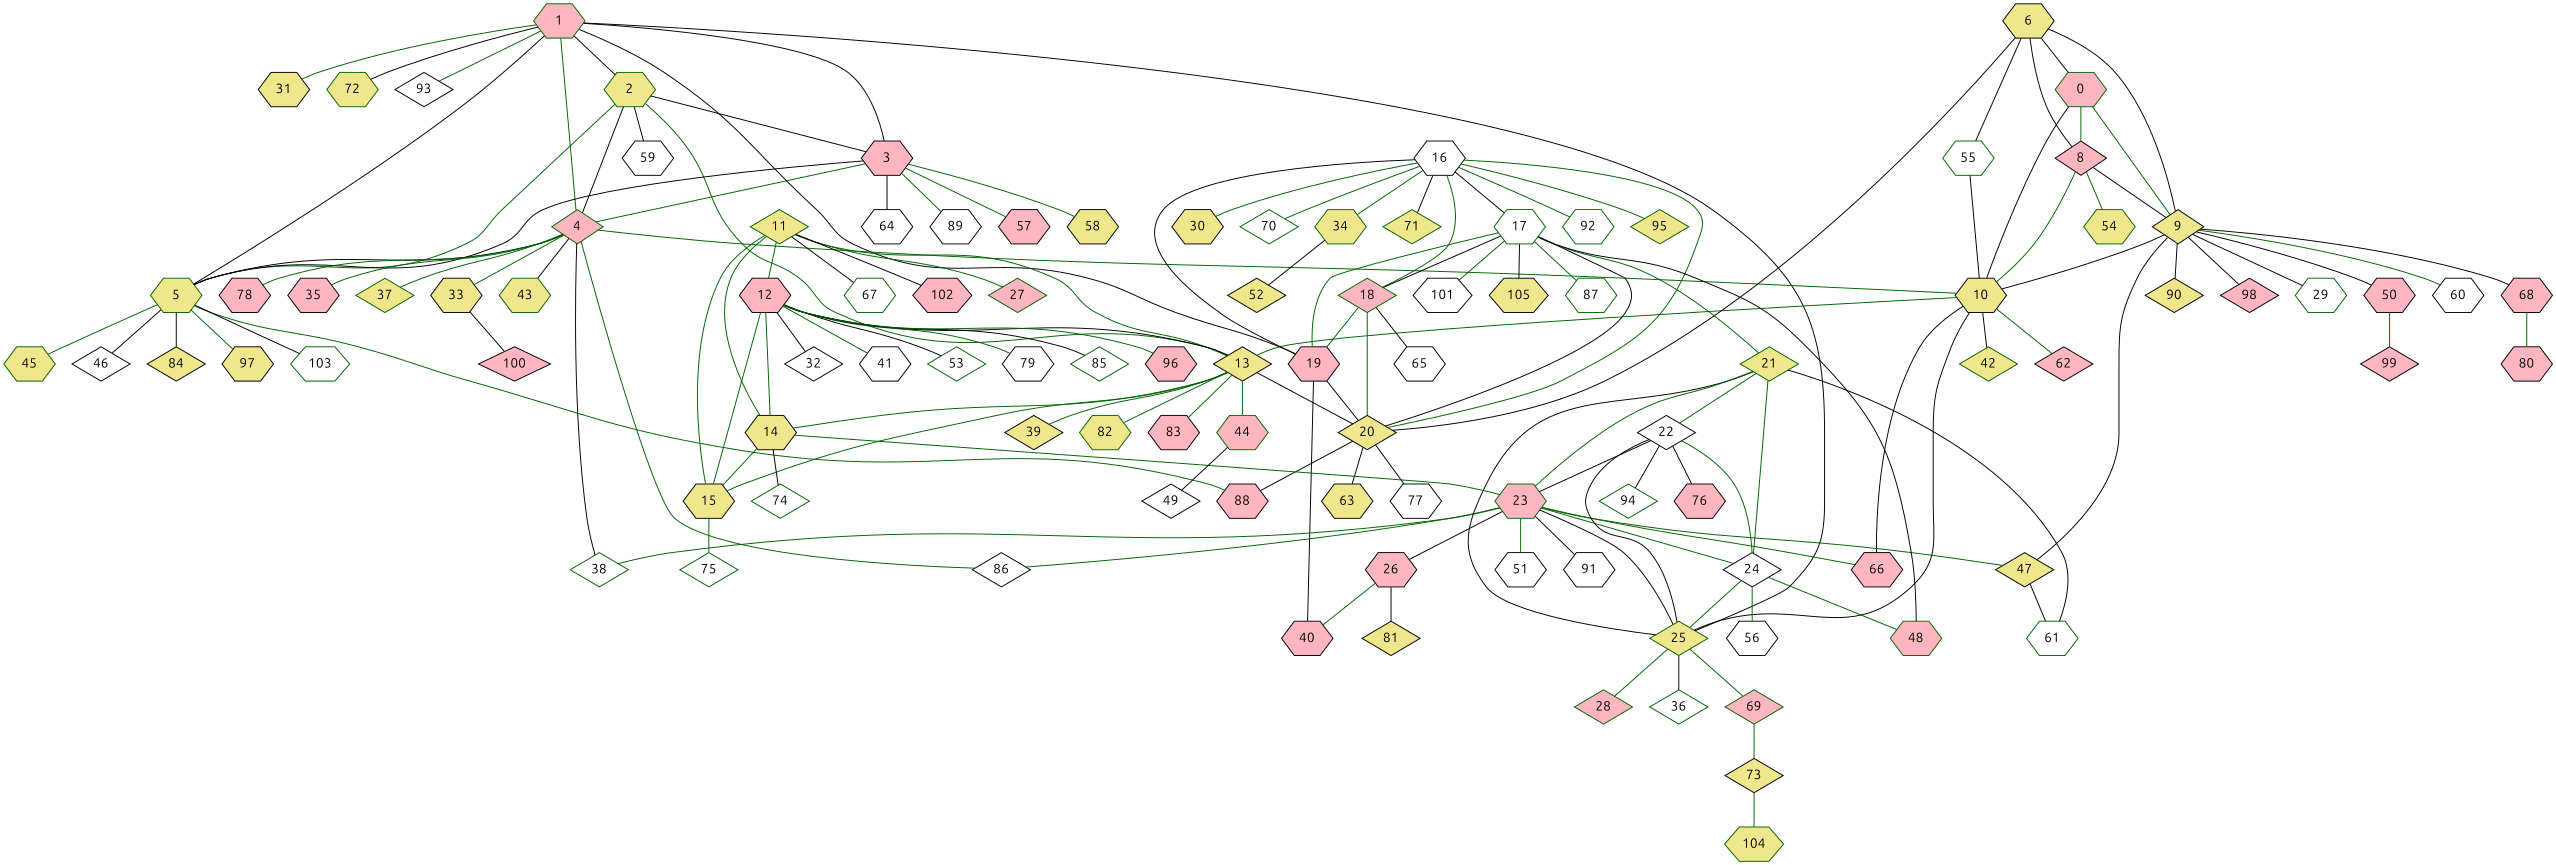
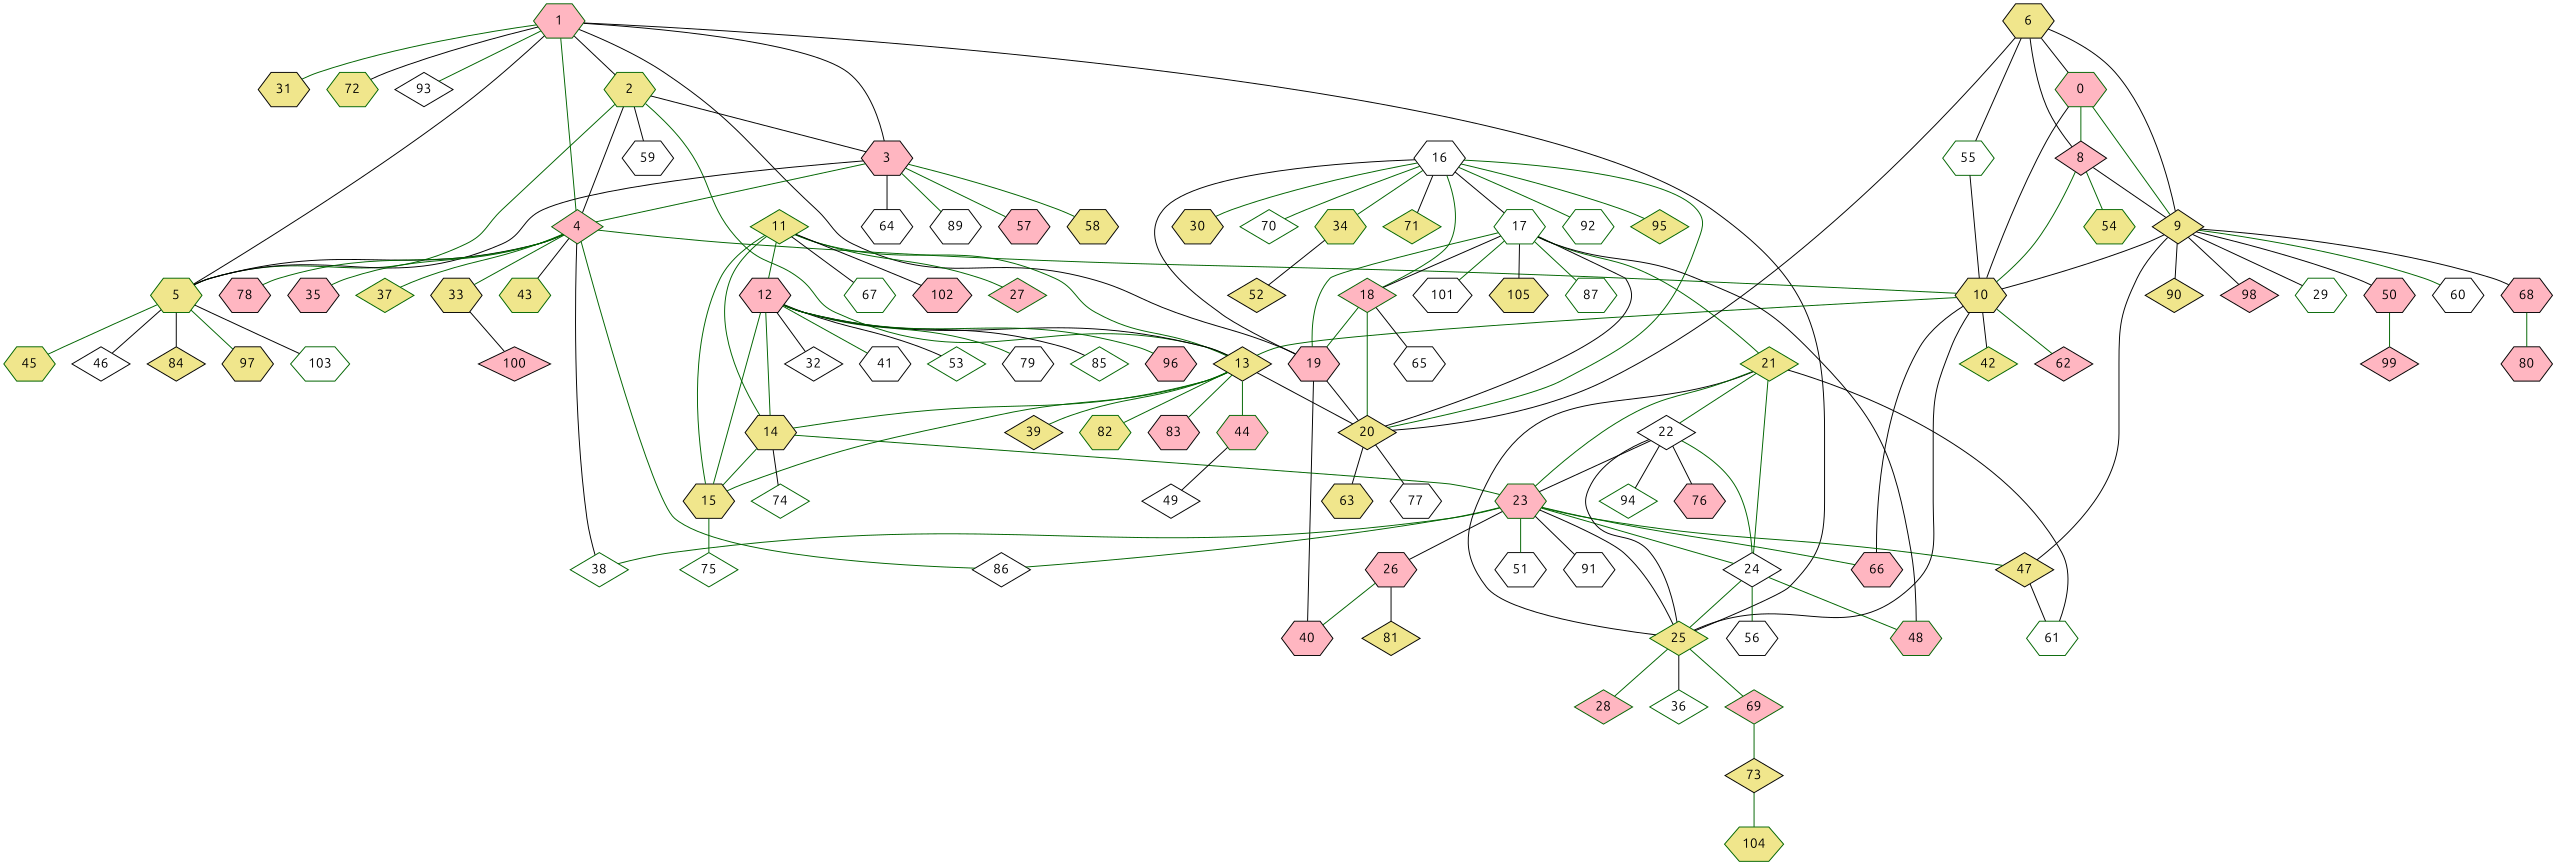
node "88": removed
